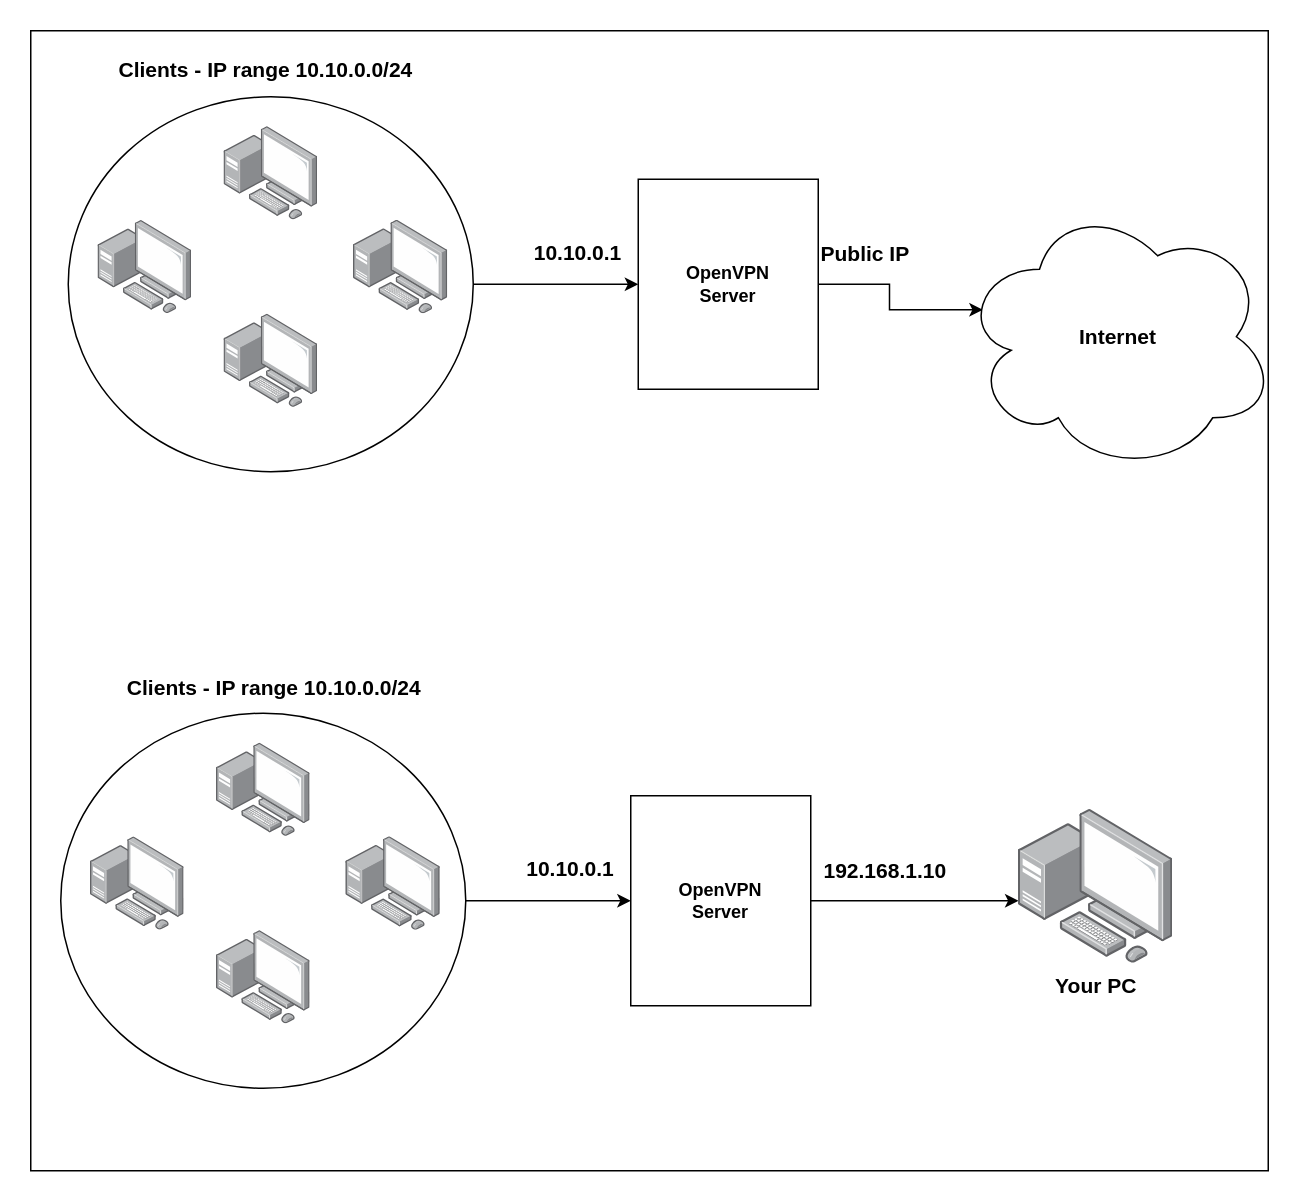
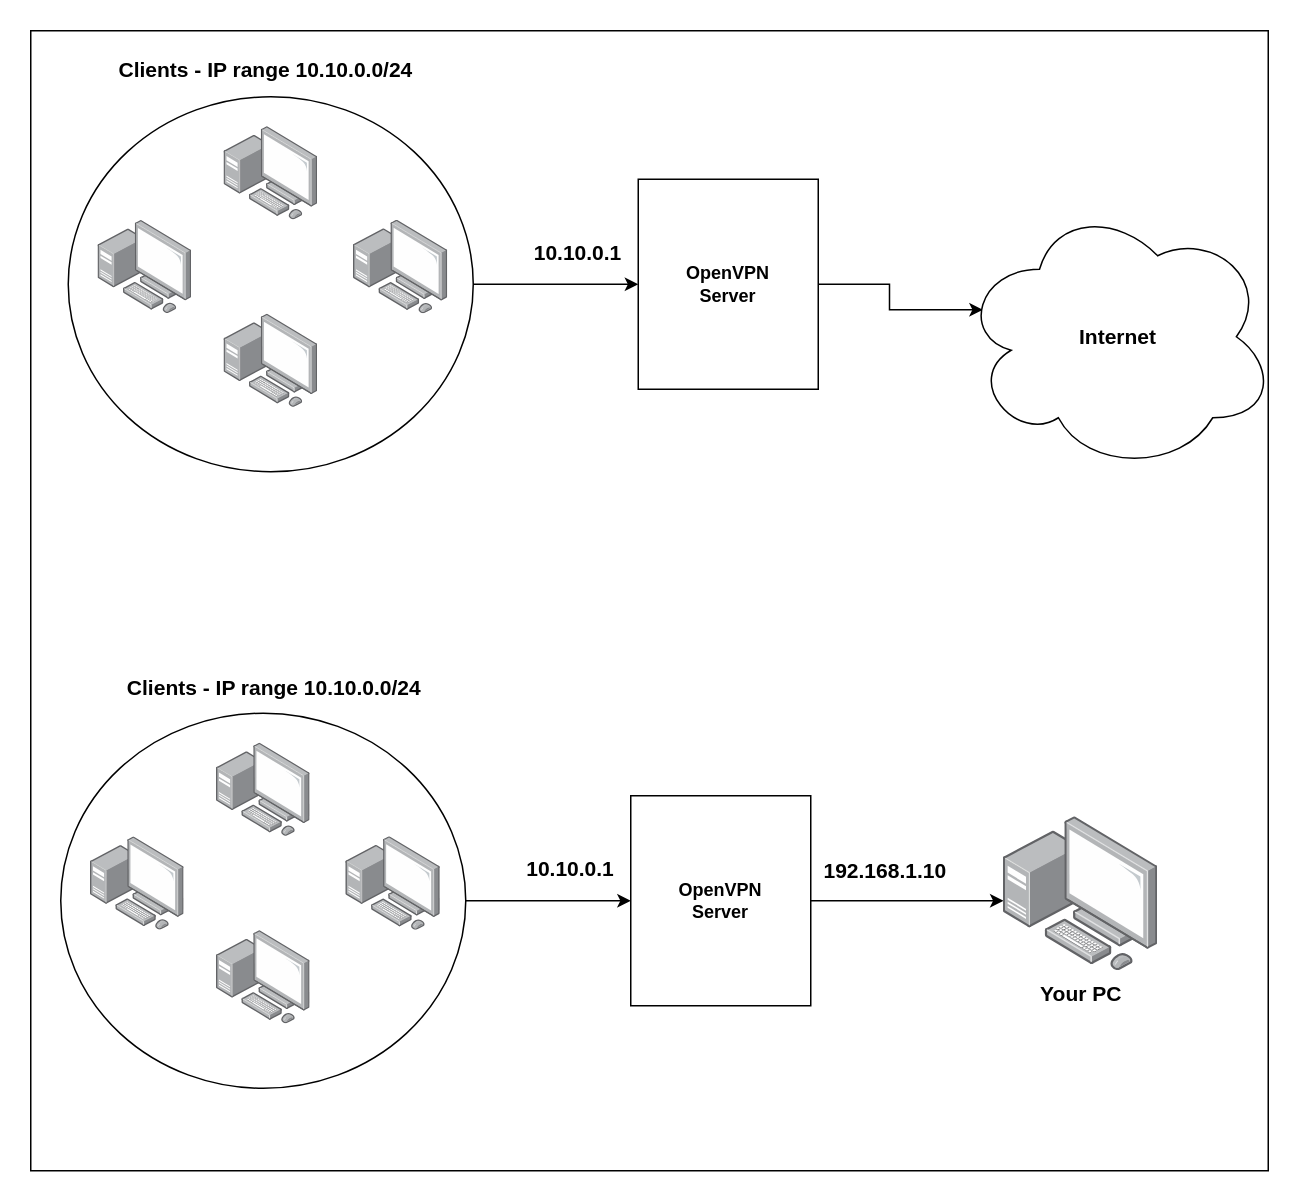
node "Public IP": removed
node "Your PC": moved (1096, 887) -> (1081, 894)
